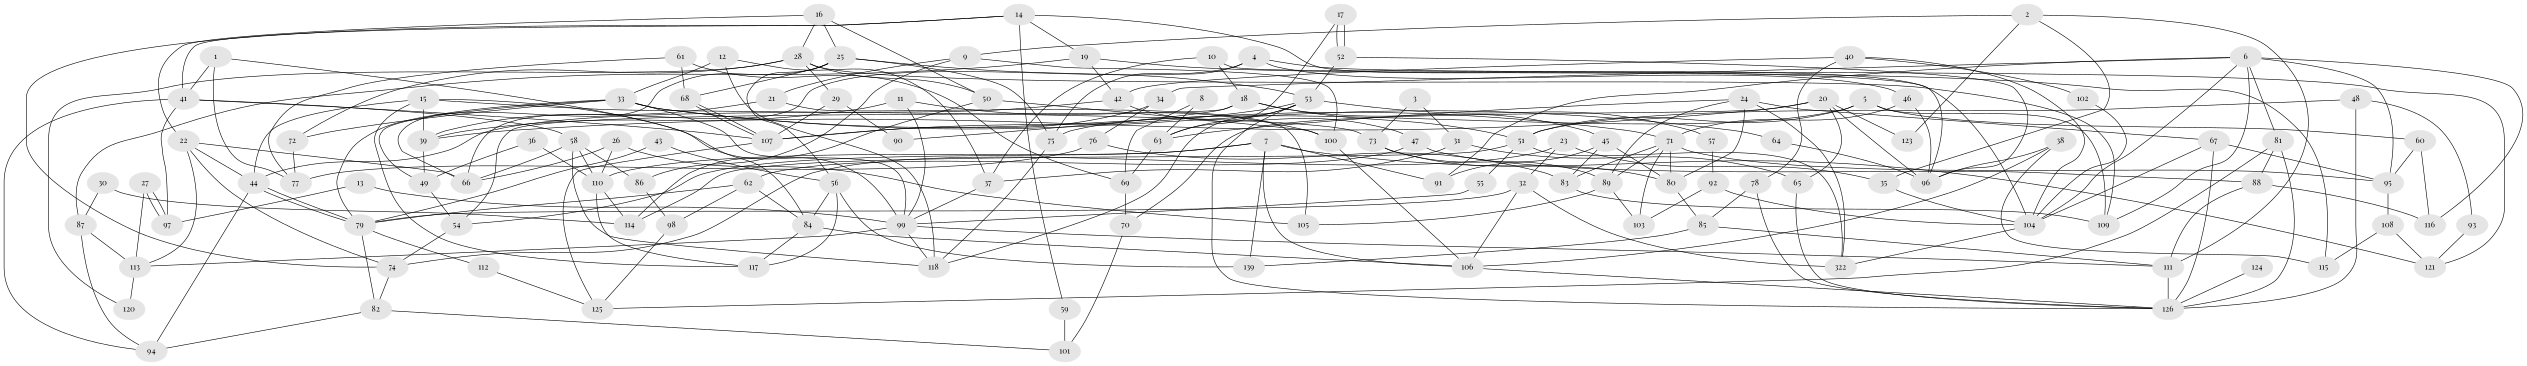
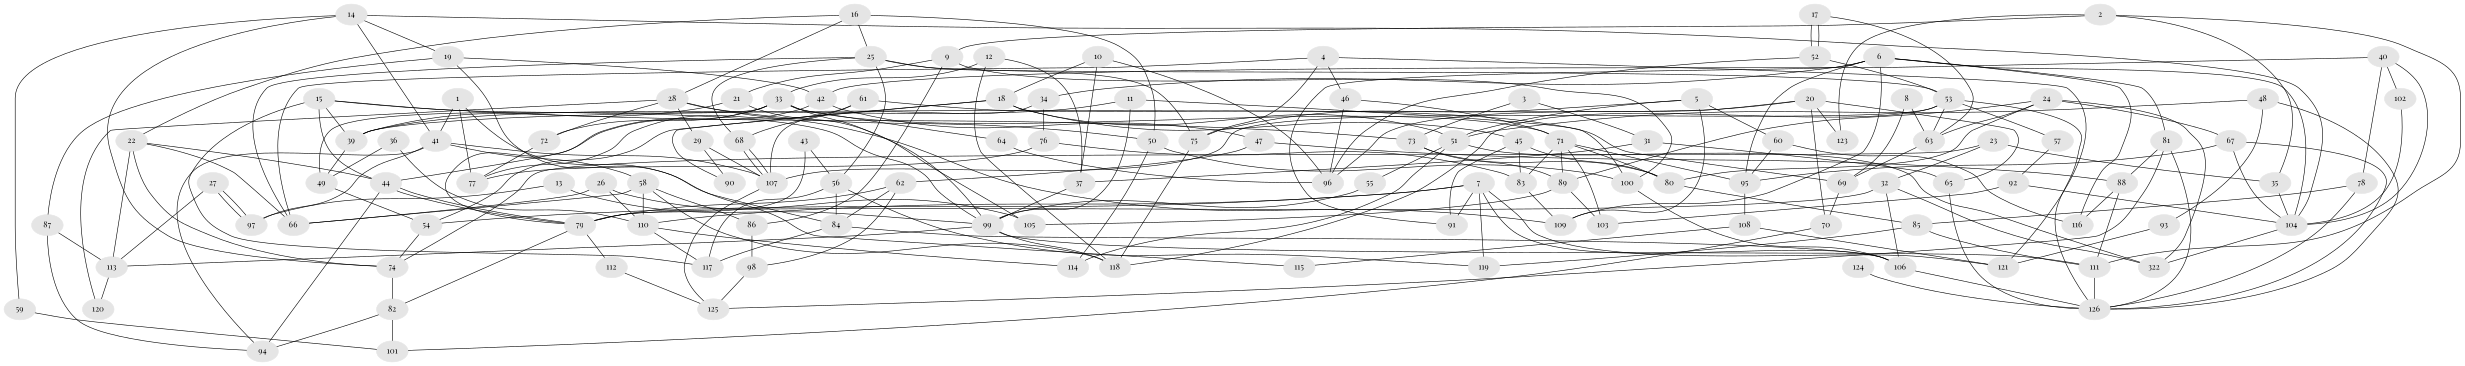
node "38": removed
node "30": removed
node "139": label "139" -> "119"
